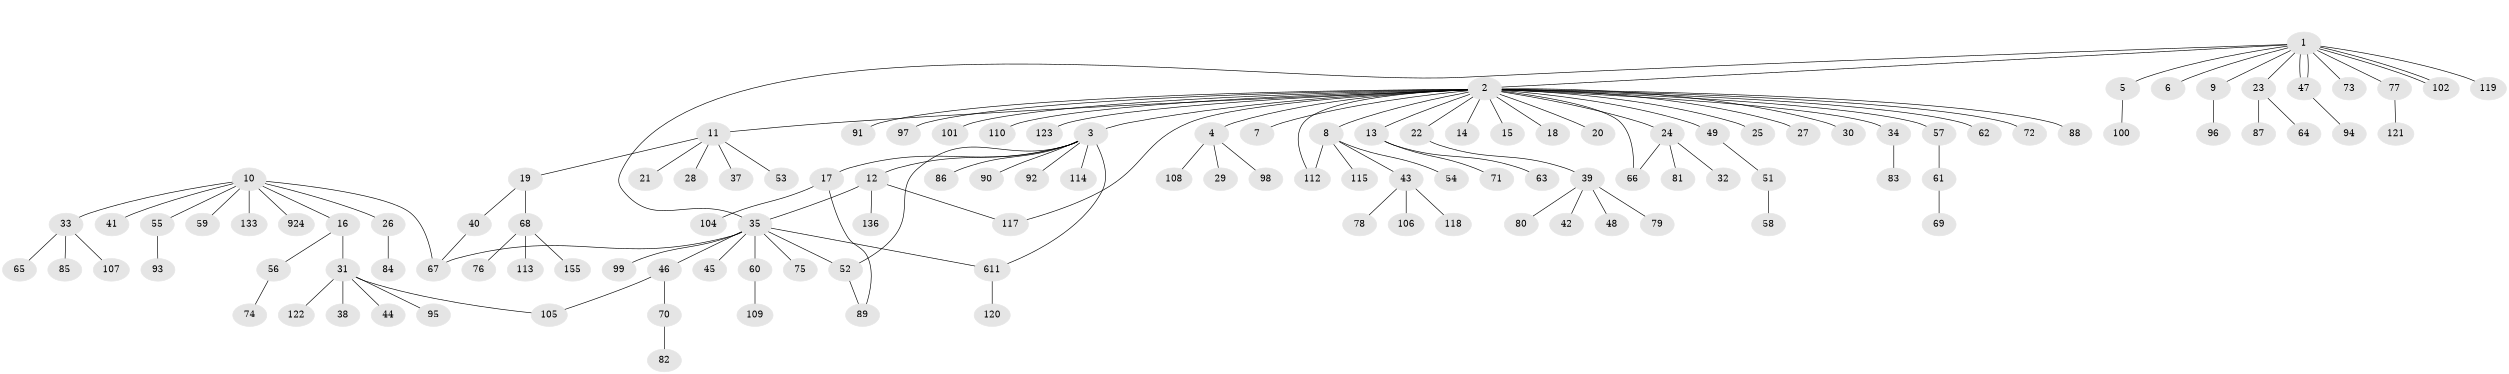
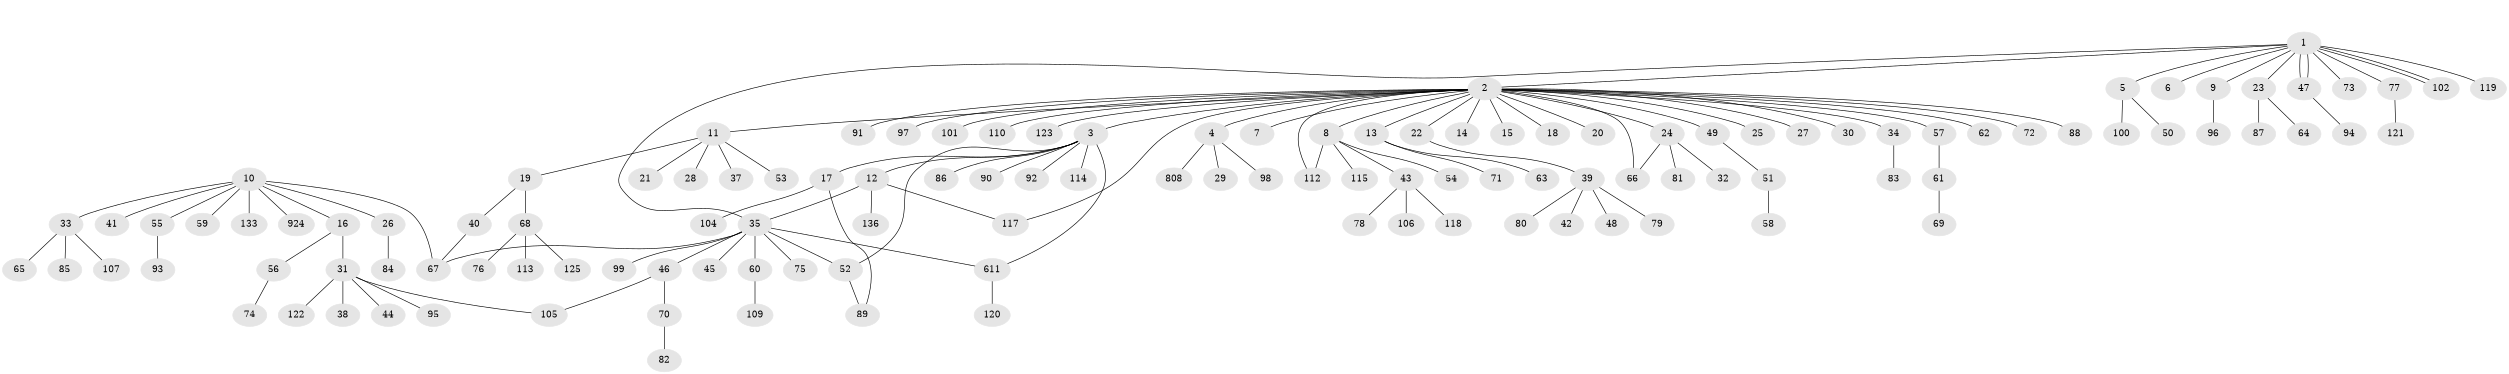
node "50": added
node "108": label "108" -> "808"
node "155": label "155" -> "125"
